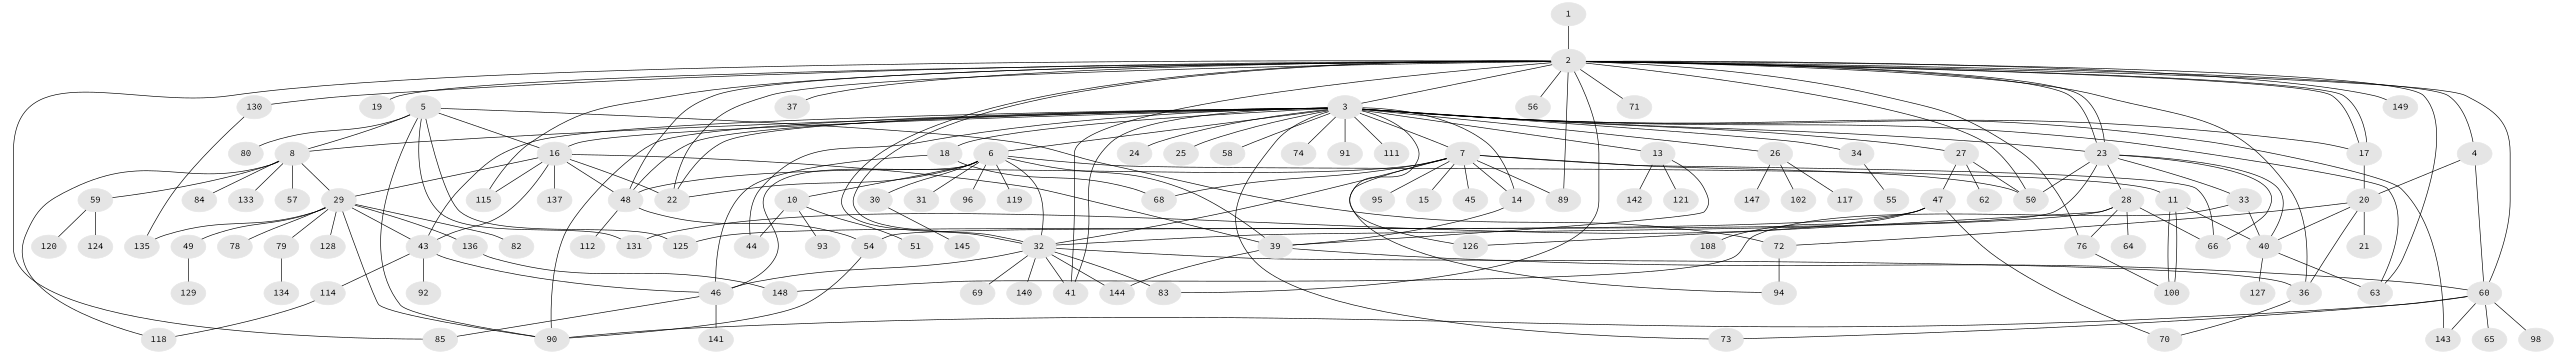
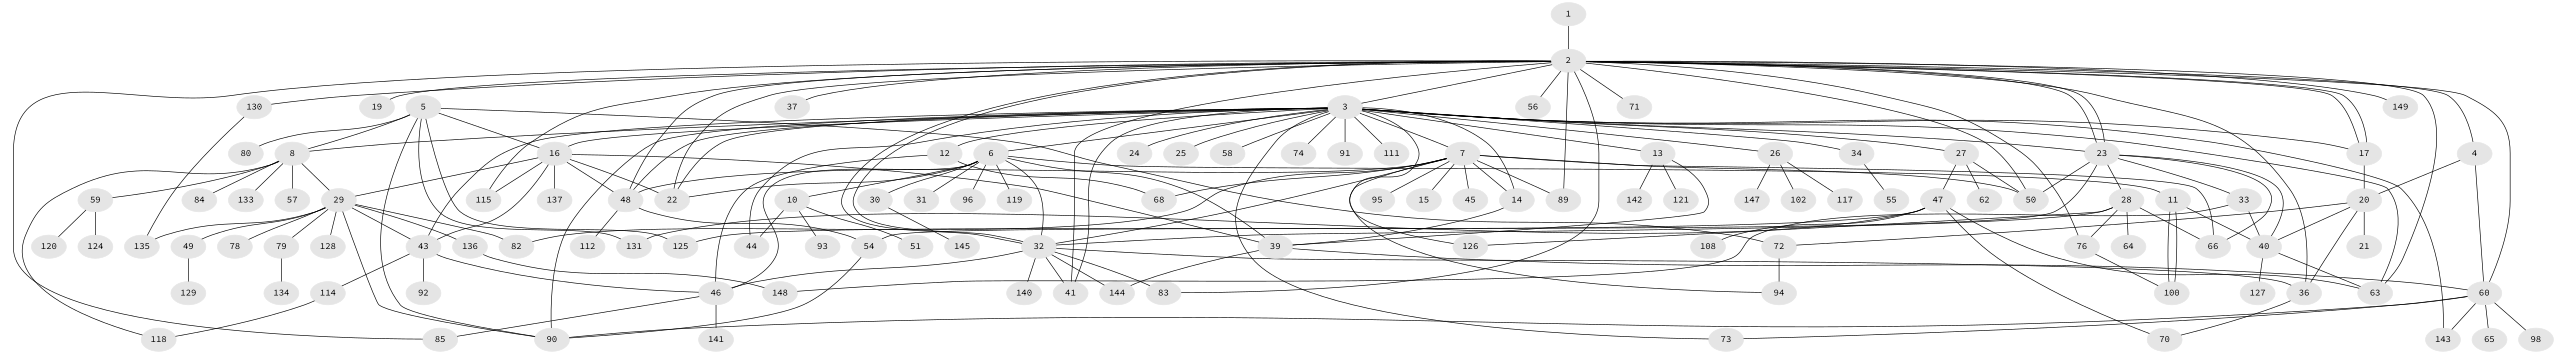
node "18": label "18" -> "12"
edge "7" -- "82": added
edge "47" -- "63": added
node "69": removed
